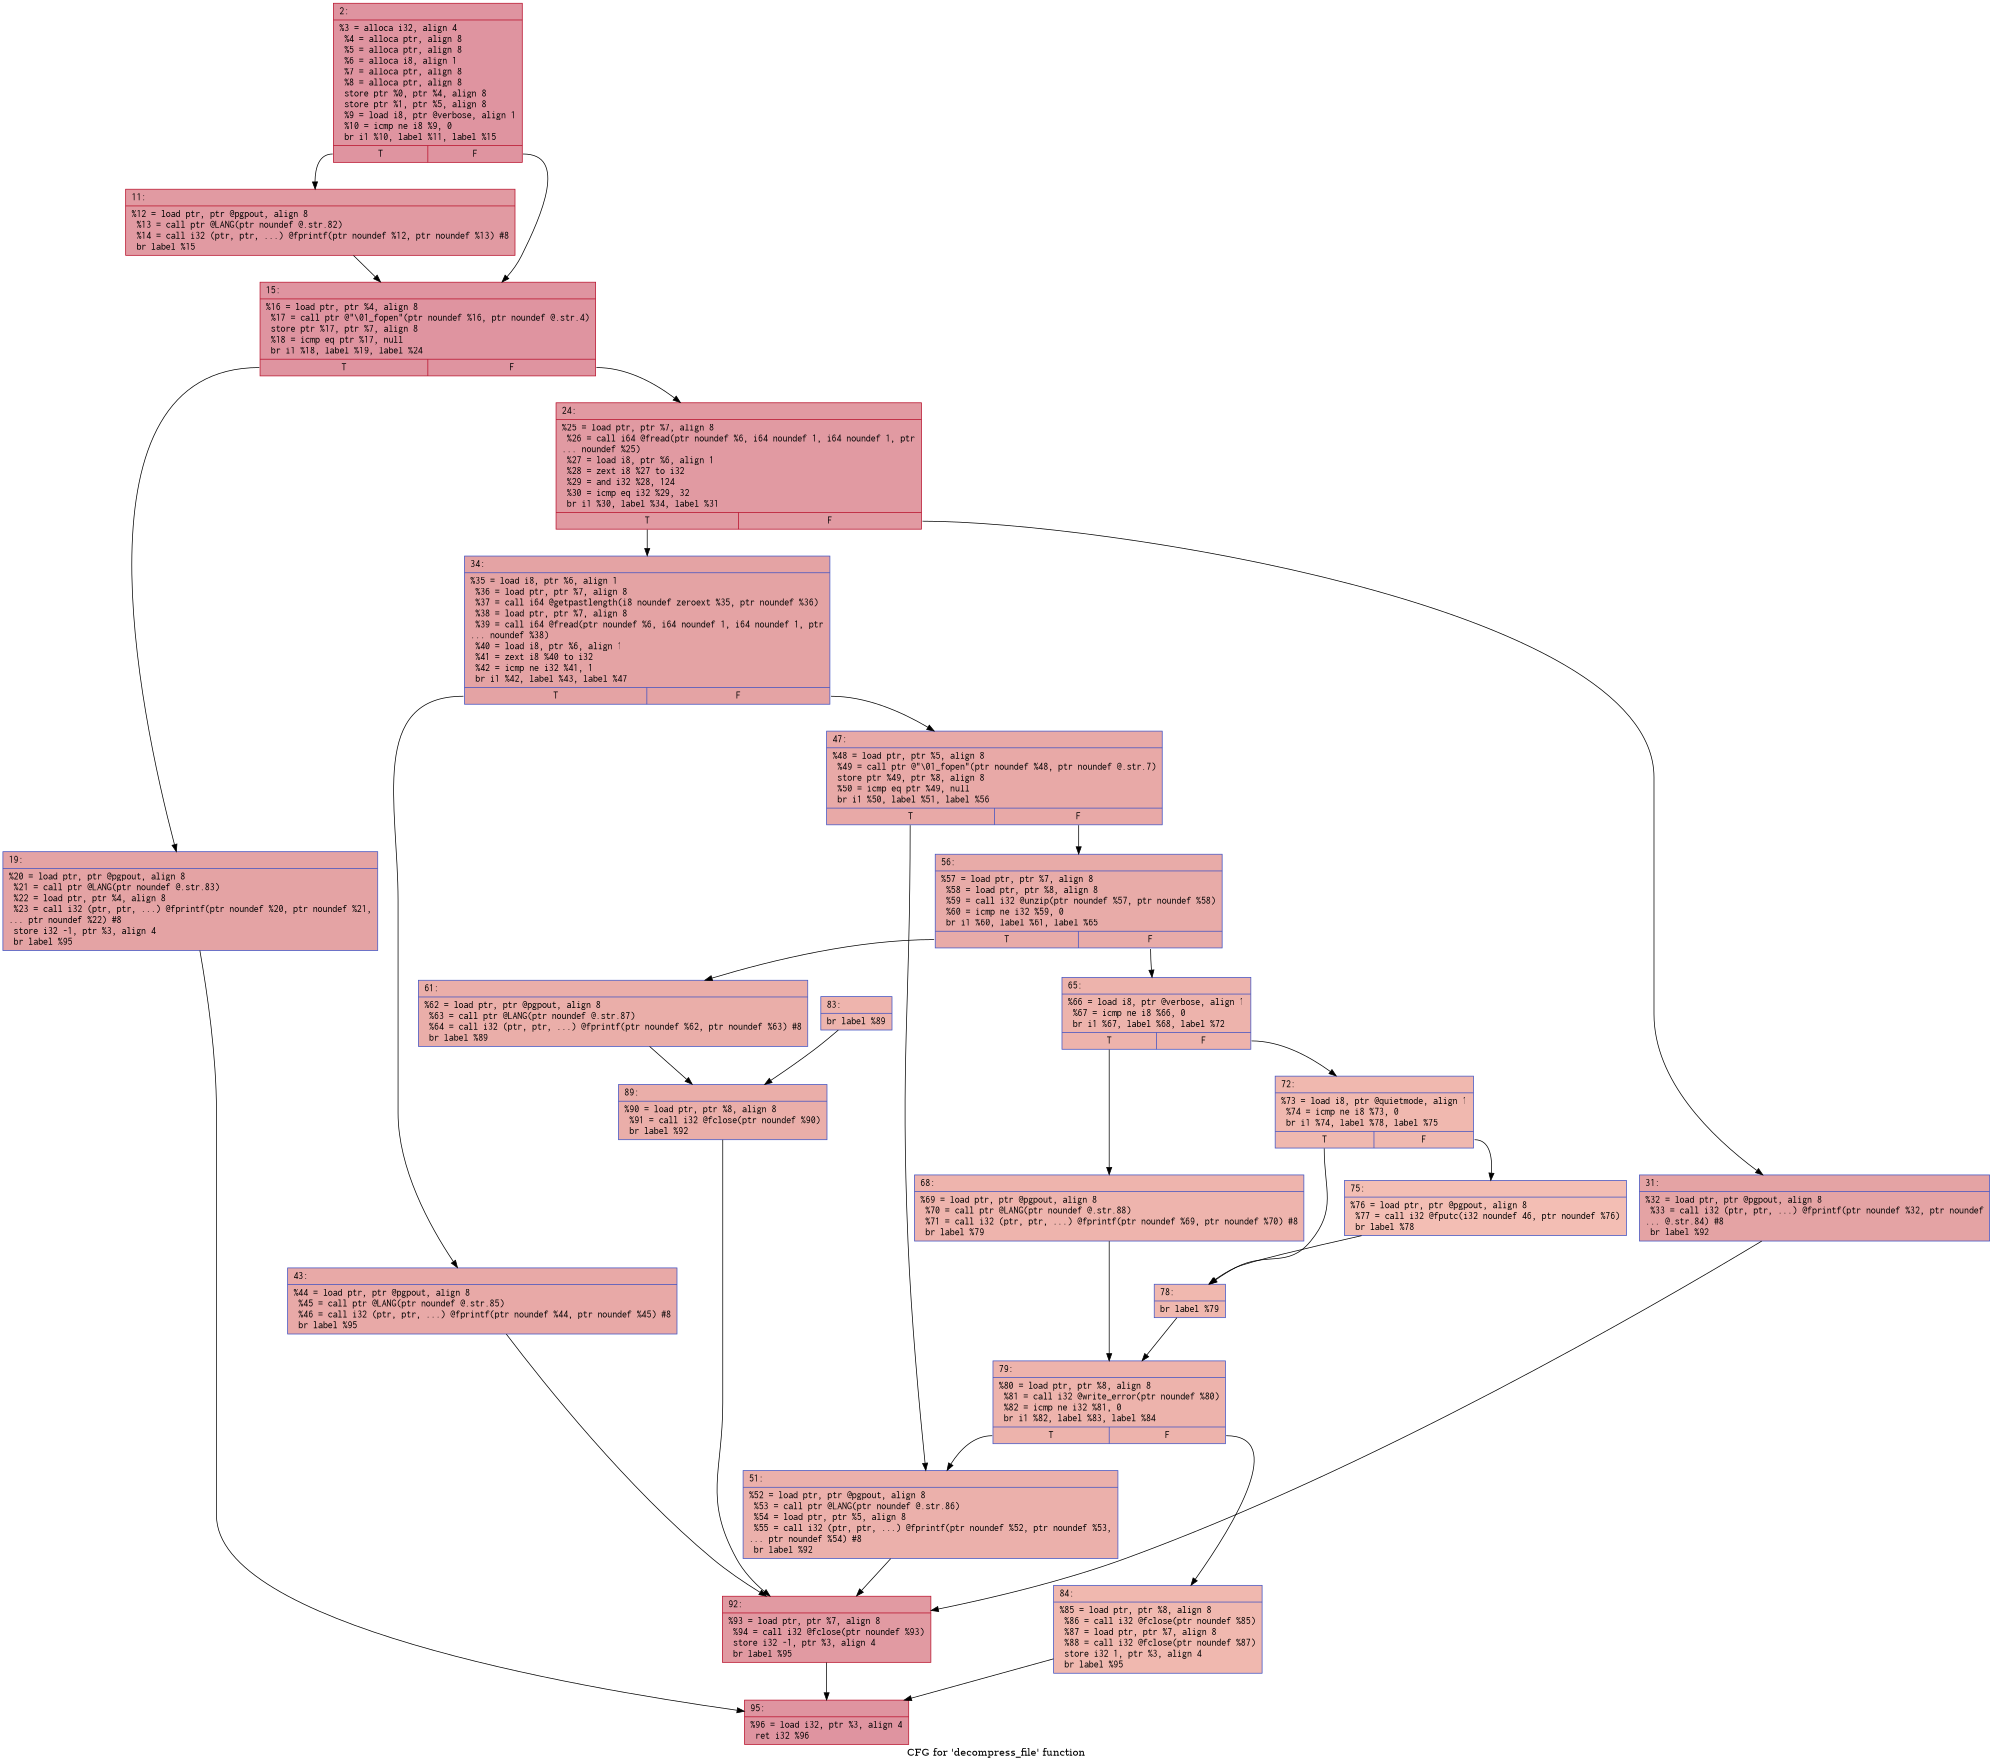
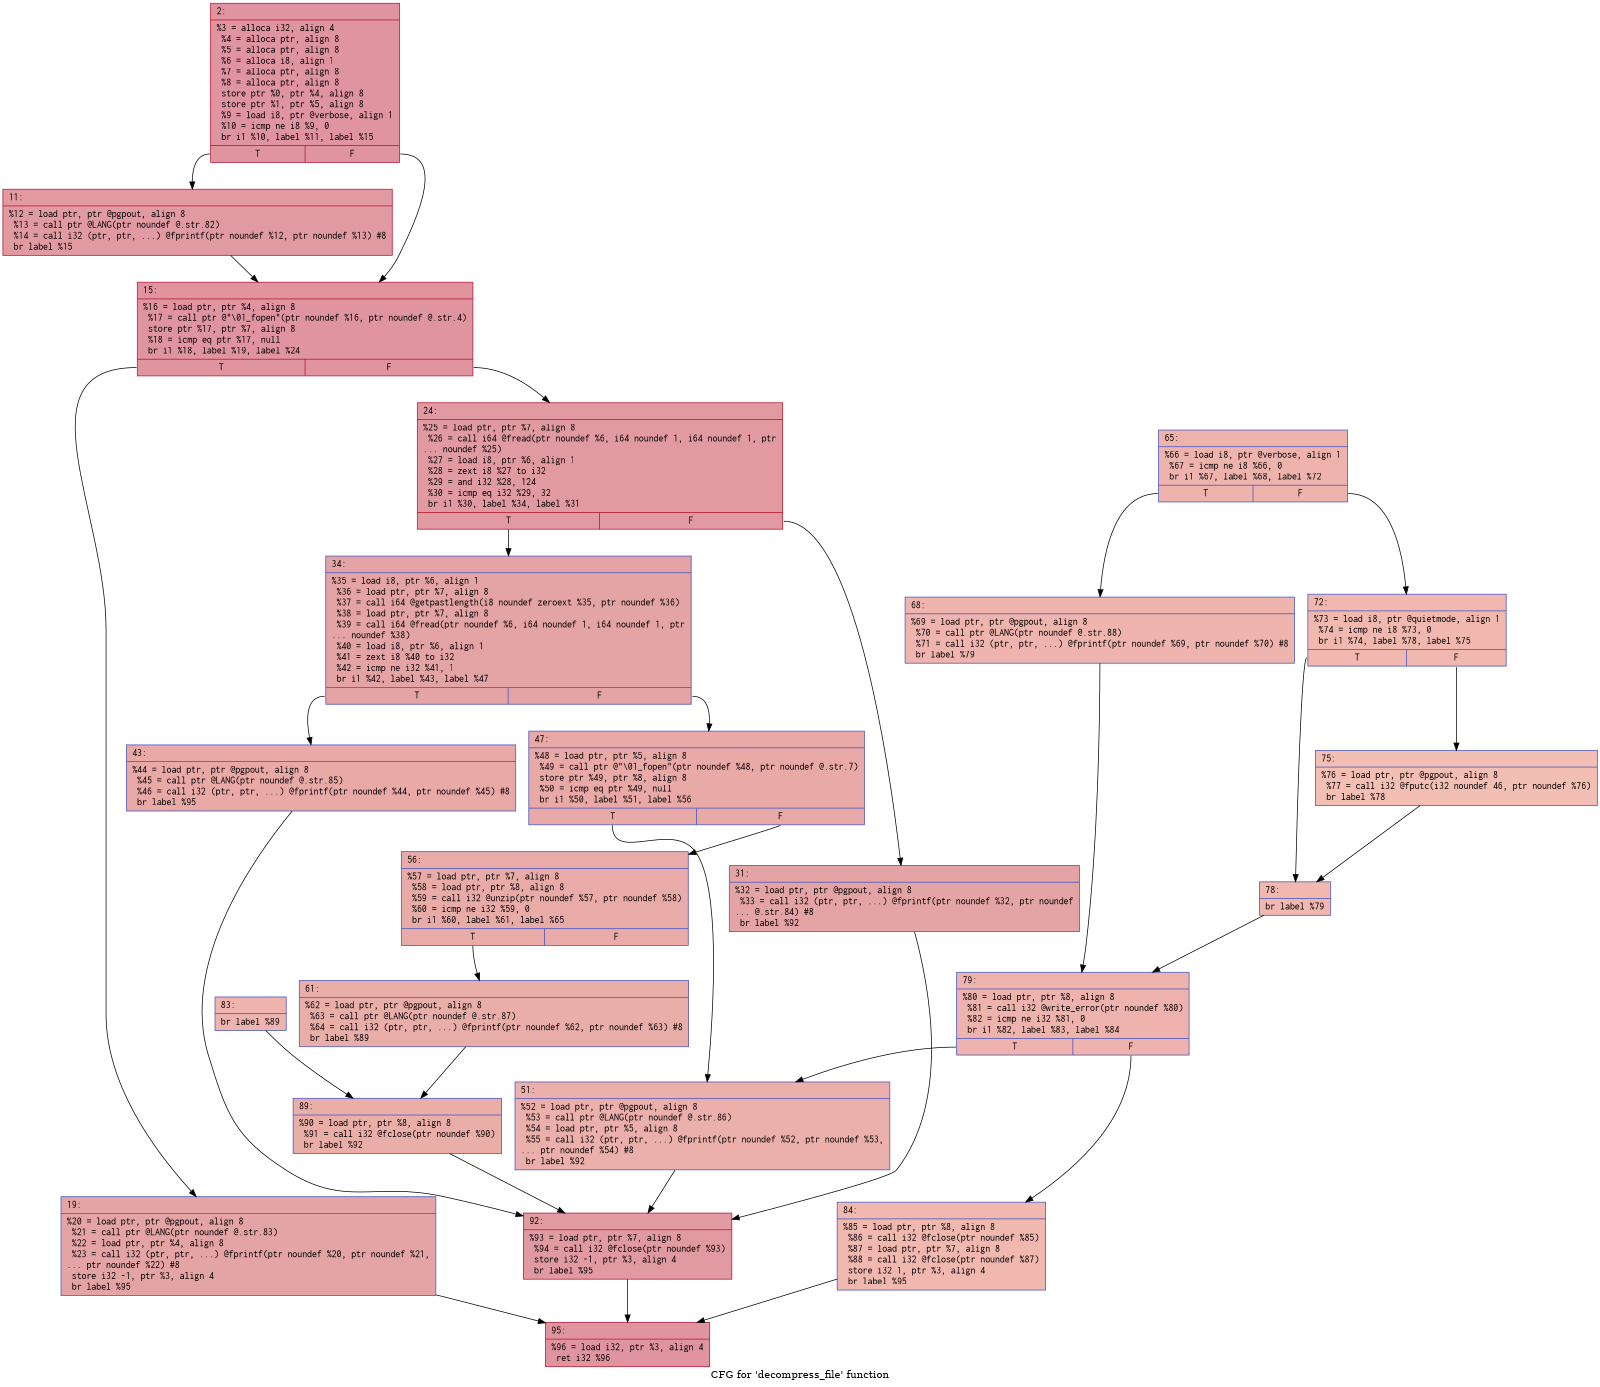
edge "56:" -> "65:": removed
